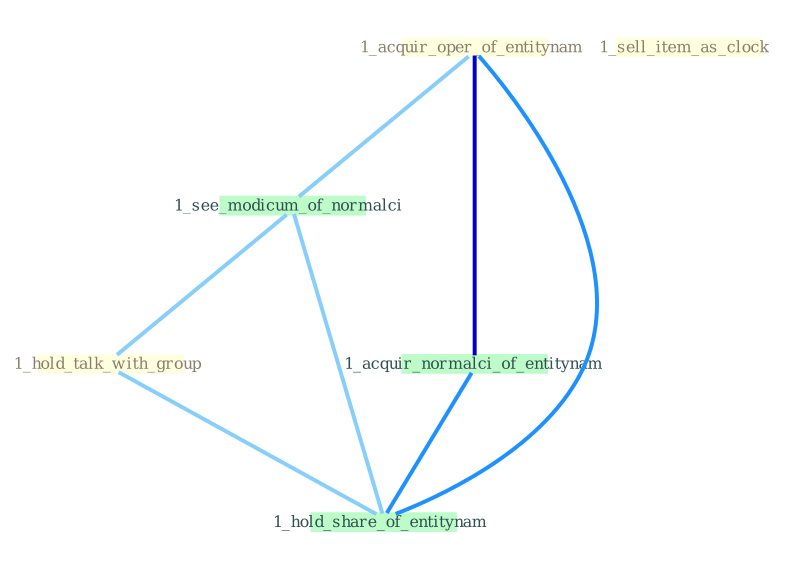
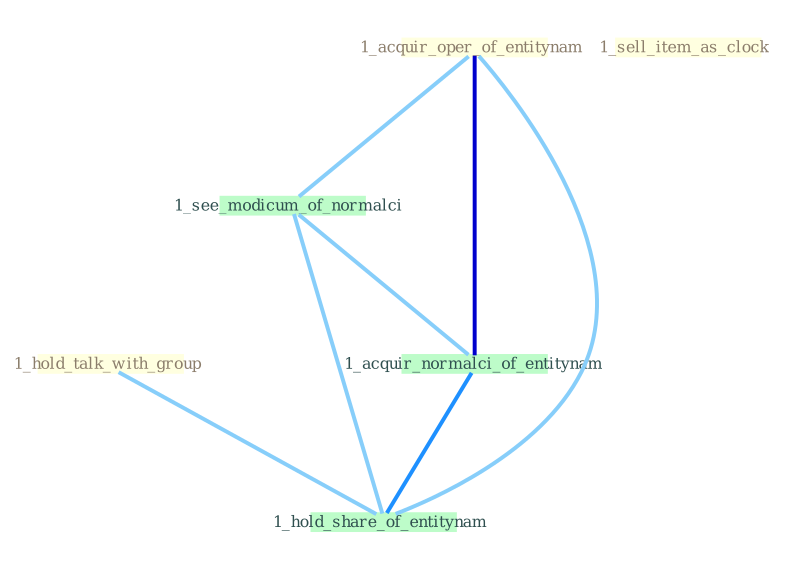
edge "1_see_modicum_of_normalci" -- "1_hold_talk_with_group": now "1_see_modicum_of_normalci" -- "1_acquir_normalci_of_entitynam"
edge "1_acquir_oper_of_entitynam" -- "1_hold_share_of_entitynam": color #1e90ff -> #87cefa
